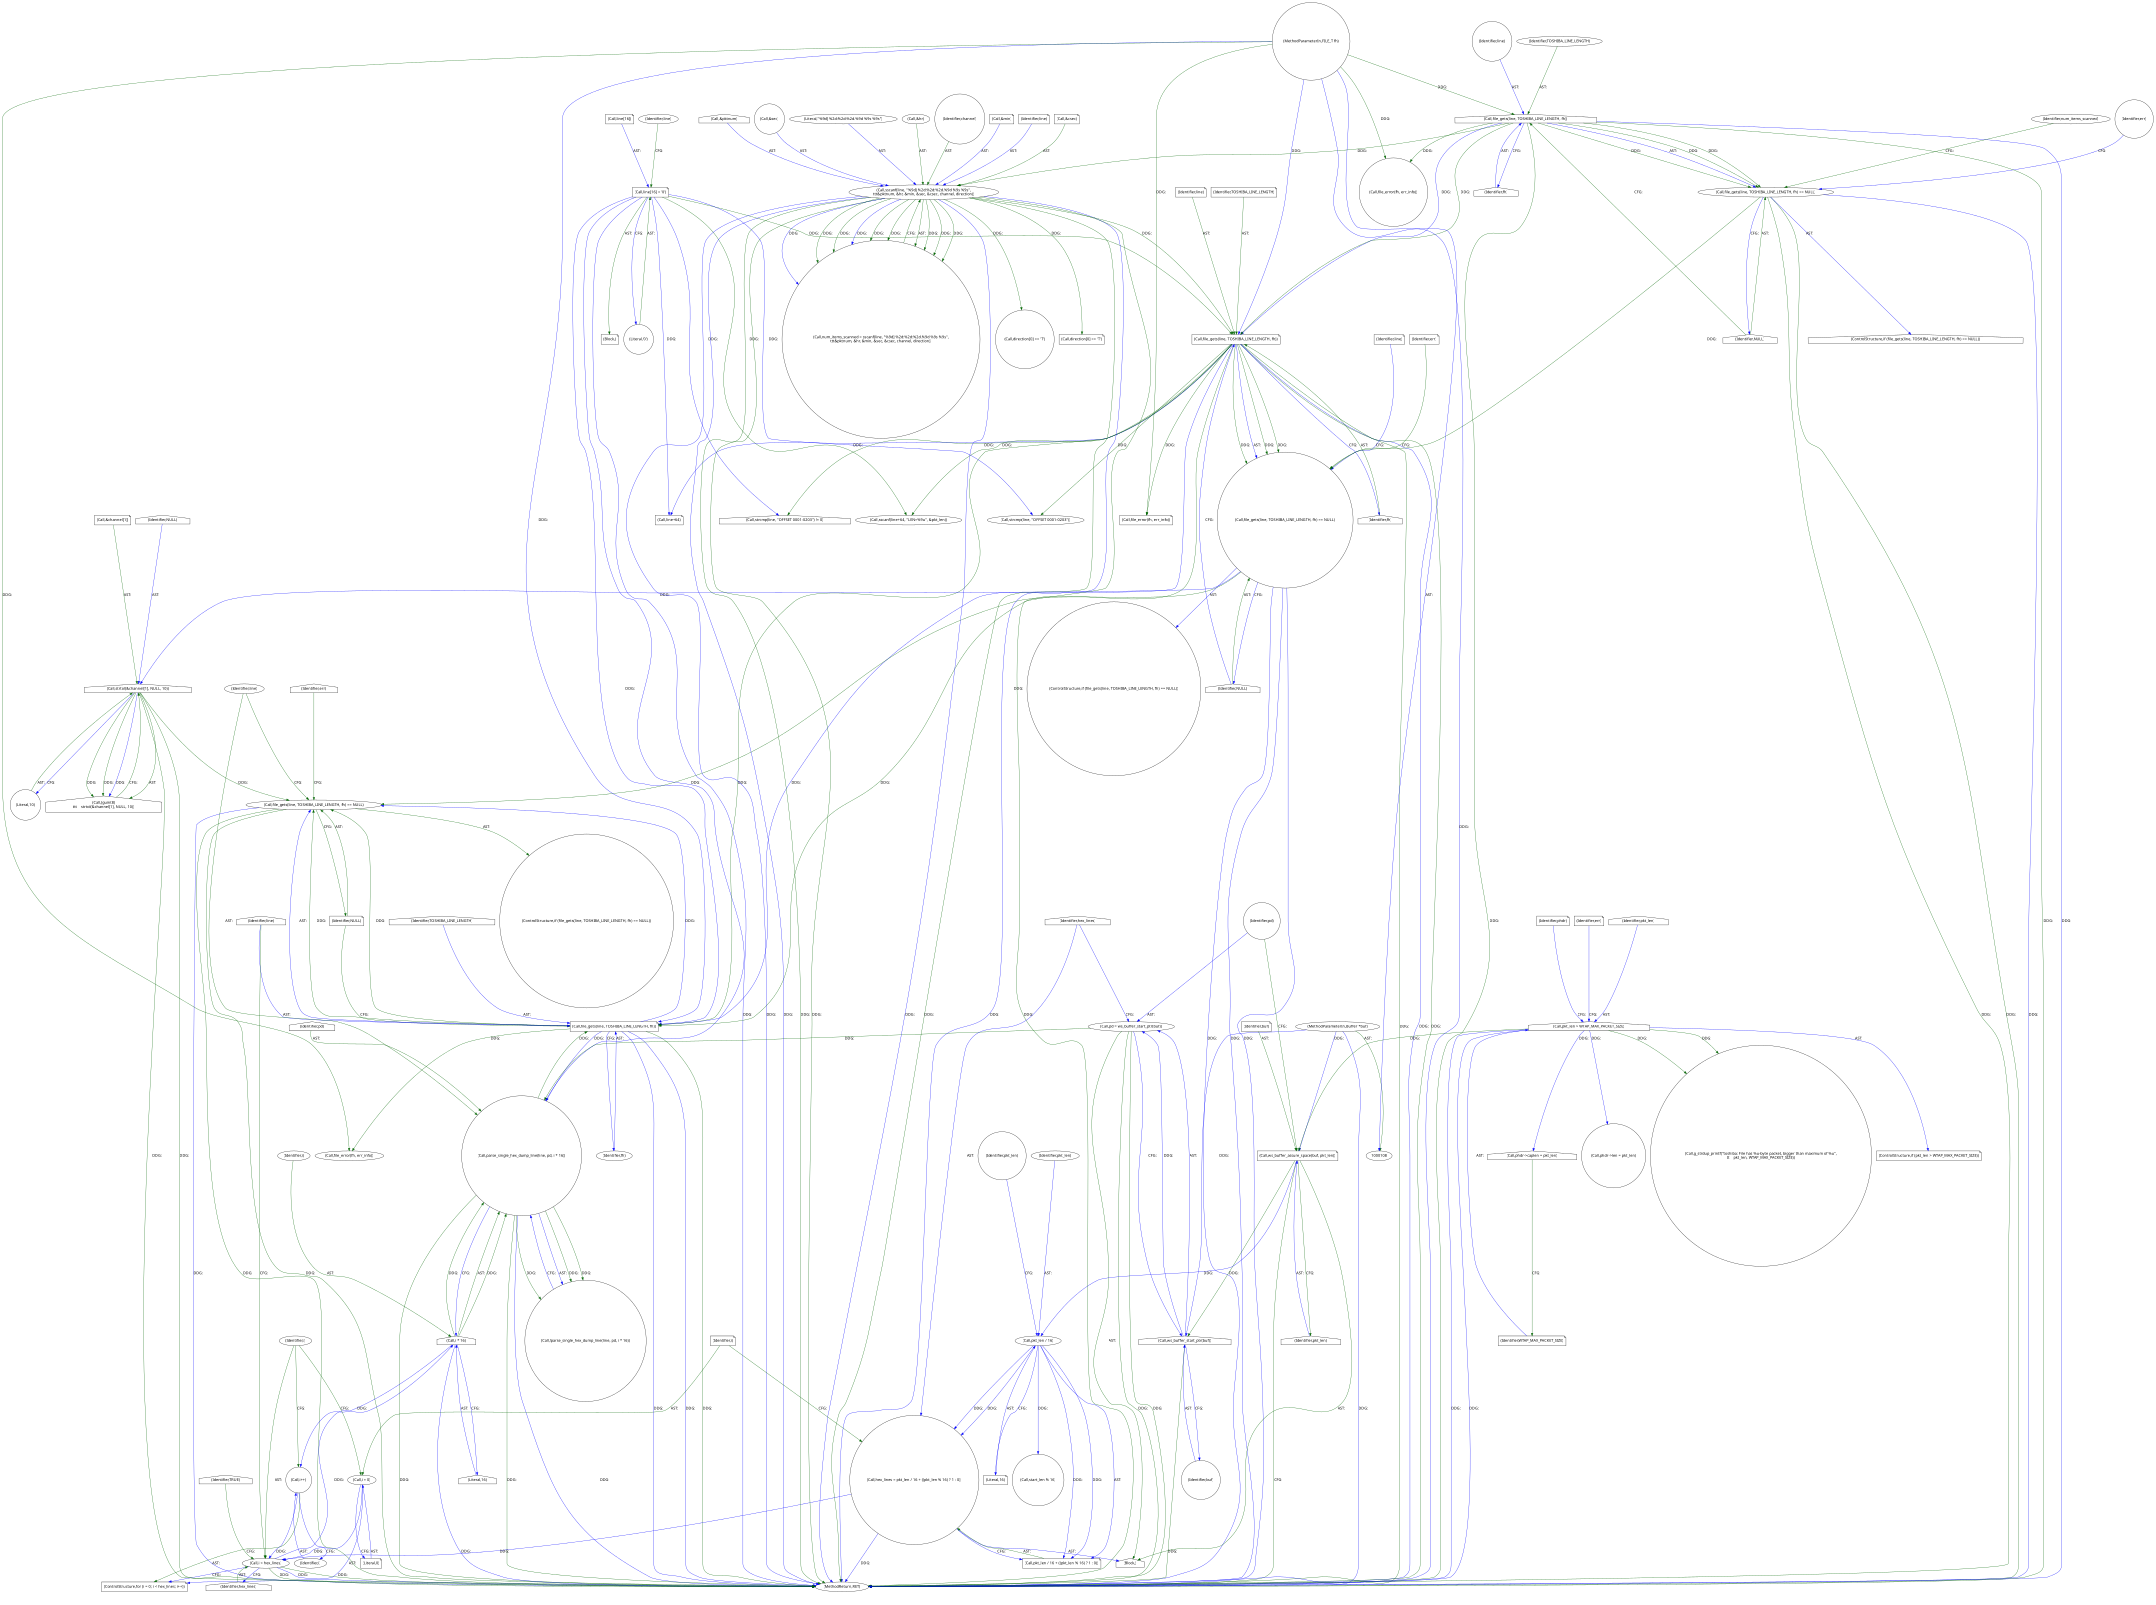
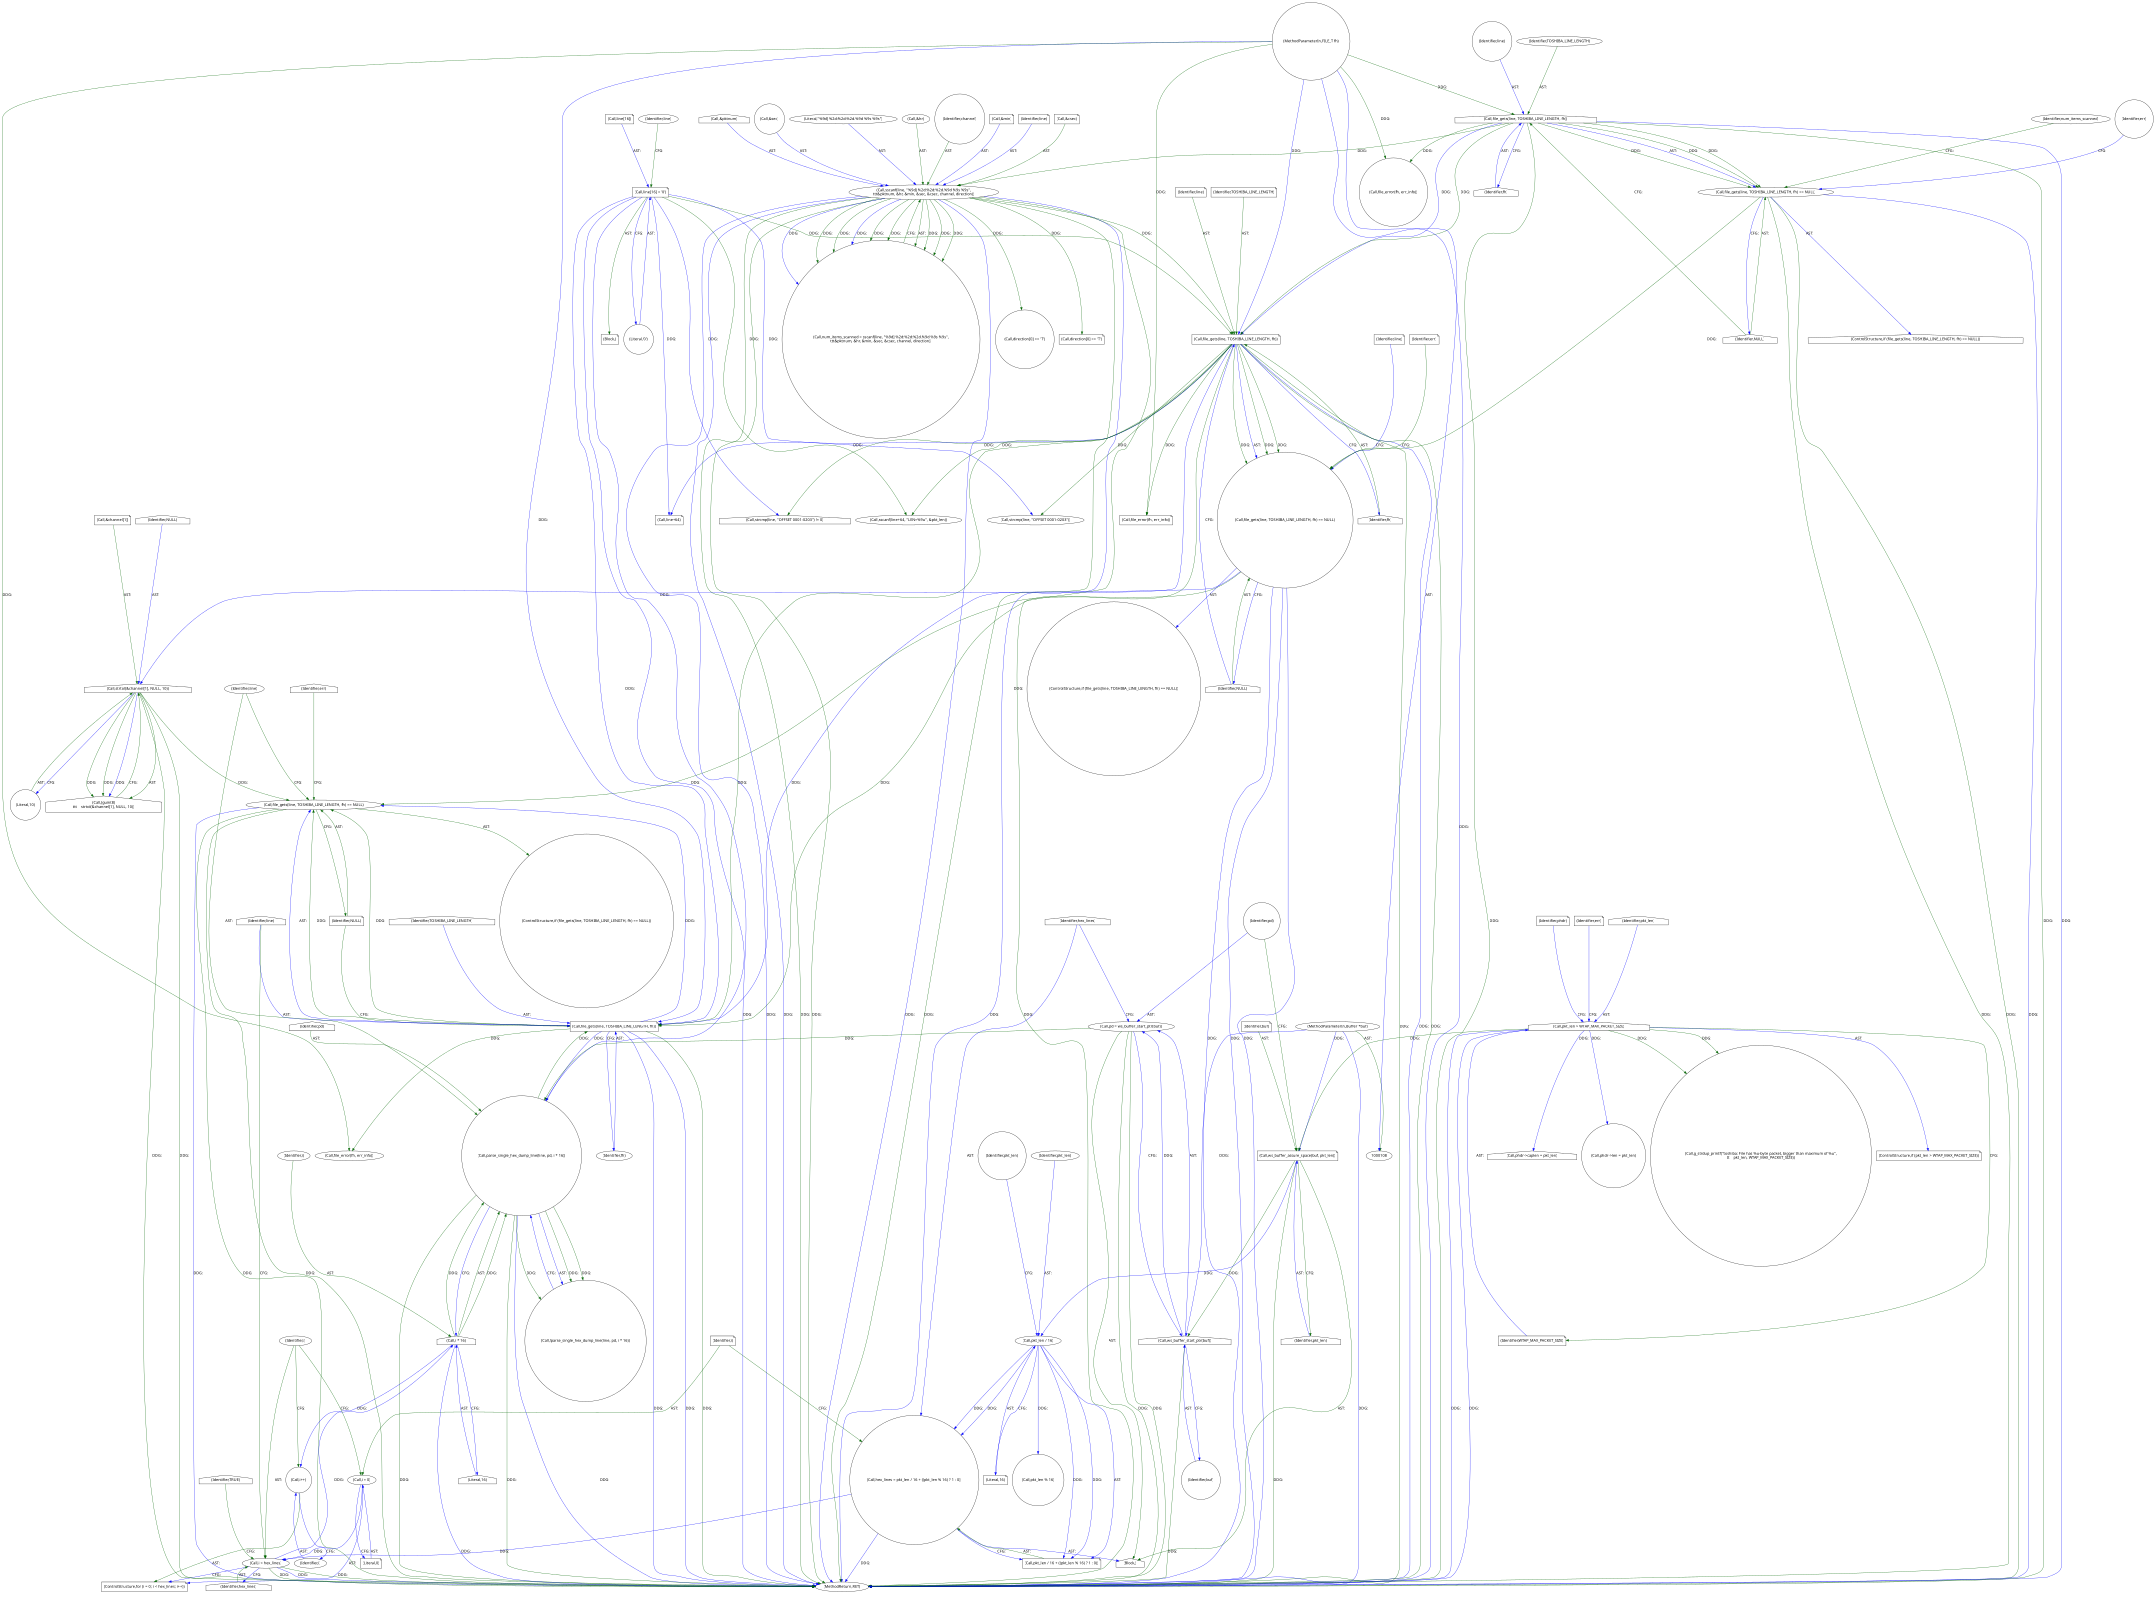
edge "(Literal,'0')" -> "(Call,line[16] = '0')": color darkgreen -> blue
edge "(Call,phdr->caplen = pkt_len)" -> "(Identifier,WTAP_MAX_PACKET_SIZE)": now "(Call,pkt_len > WTAP_MAX_PACKET_SIZE)" -> "(Identifier,WTAP_MAX_PACKET_SIZE)"
node "(Call,start_len % 16)": label "(Call,start_len % 16)" -> "(Call,pkt_len % 16)"
edge "(Call,ws_buffer_assure_space(buf, pkt_len))" -> "(MethodReturn,RET)": label "CFG: " -> "DDG: "
edge "(Call,i++)" -> "(Call,i < hex_lines)": removed, label "DDG:"
